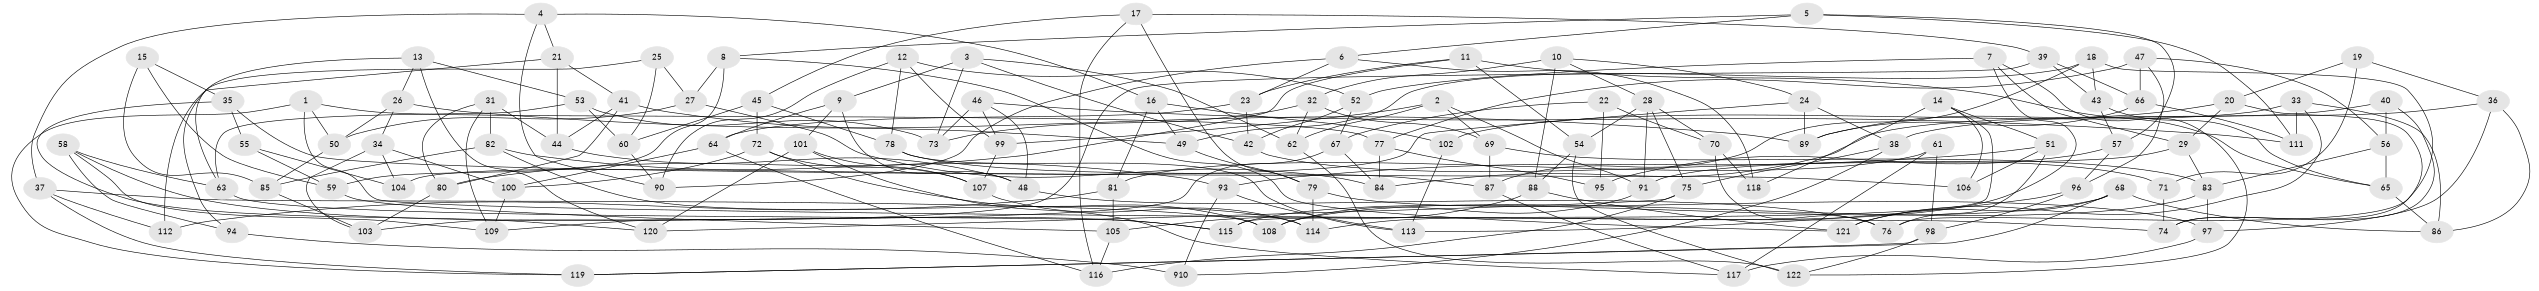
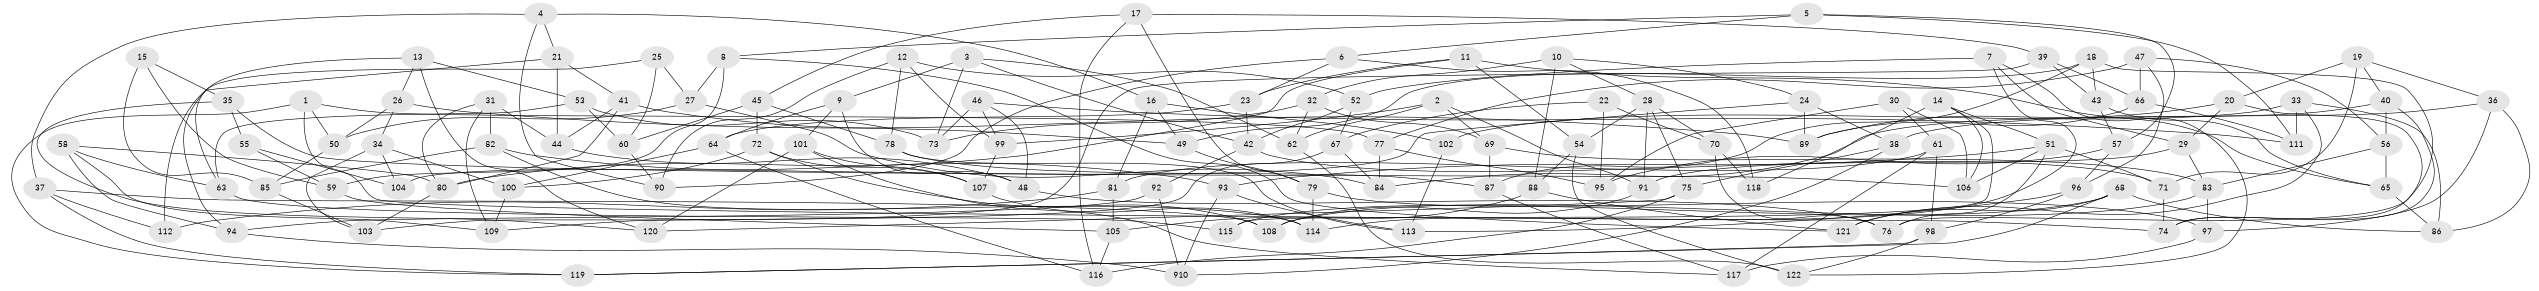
edge "19" -- "40": added
node "30": added
edge "51" -- "71": added
node "92": added
edge "58" -- "115": now "58" -- "80"
